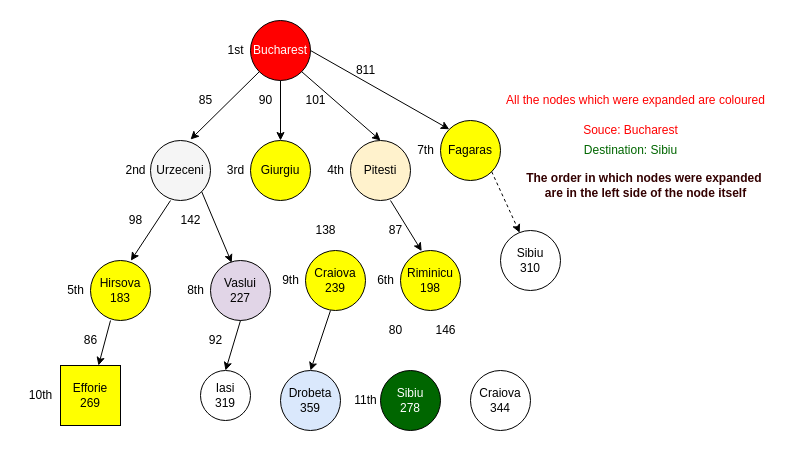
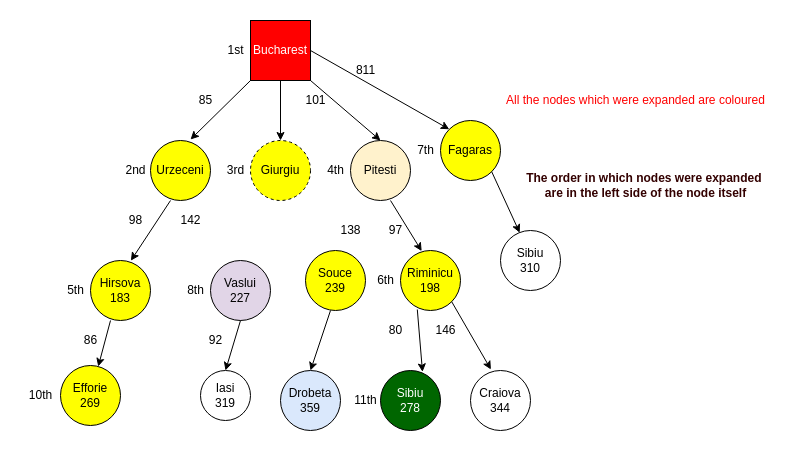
node "Bucharest": shape ellipse -> rectangle
node "90": removed
node "Souce: Bucharest": removed
node "Destination: Sibiu": removed
node "Urzeceni": fillcolor #f5f5f5 -> #ffff00
node "Giurgiu": style solid -> dashed
edge "Fagaras" -> "Sibiu 310": style dashed -> solid
edge "Urzeceni" -> "Vaslui 227": removed
node "138": moved (326, 231) -> (351, 231)
node "87": label "87" -> "97"
node "9th": removed
node "Craiova 239": label "Craiova 239" -> "Souce 239"
edge "Riminicu 198" -> "Craiova 344": added
edge "Riminicu 198" -> "Sibiu 278": added
node "Efforie 269": shape rectangle -> ellipse
